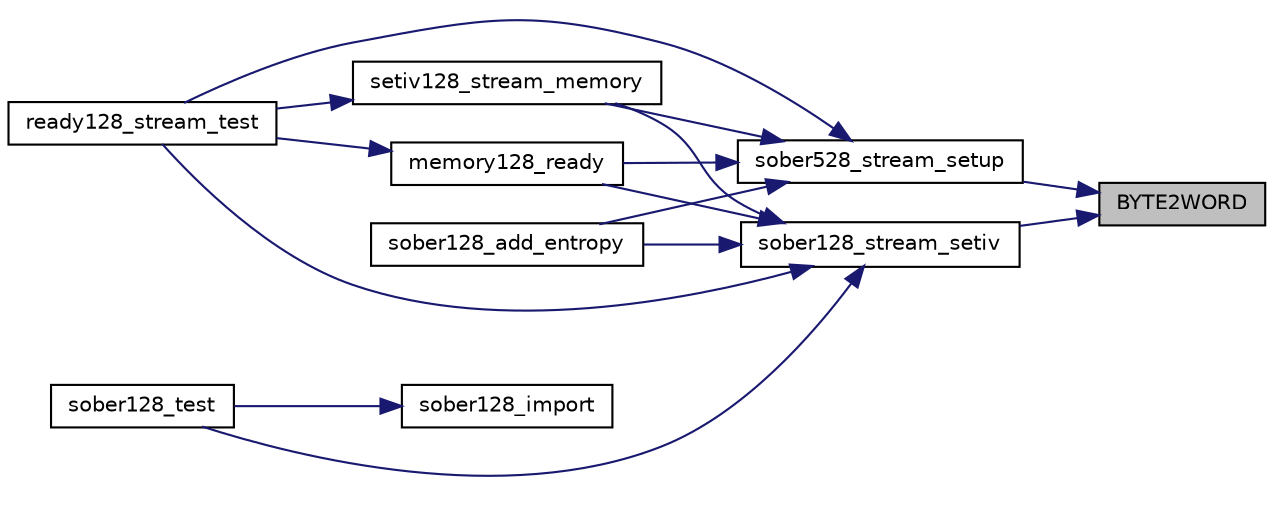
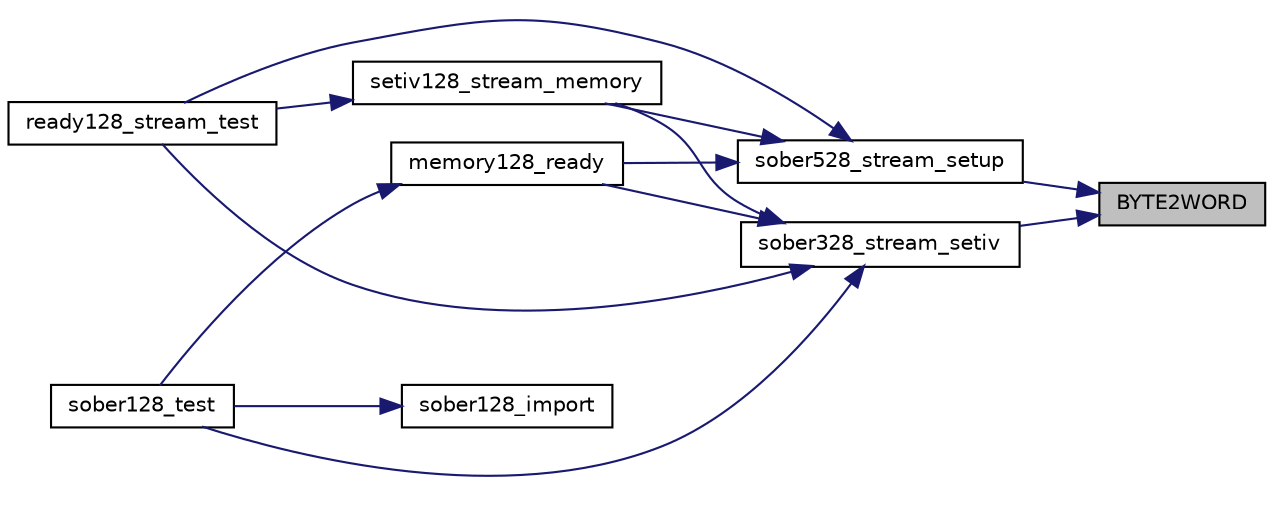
edge "ready128_stream_test" -> "memory128_ready": now "sober128_test" -> "memory128_ready"
node "sober128_add_entropy": removed
node "sober128_stream_setiv": label "sober128_stream_setiv" -> "sober328_stream_setiv"
